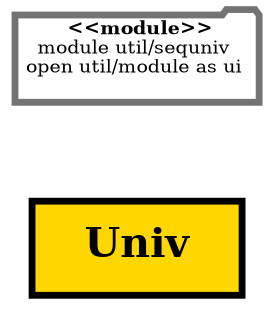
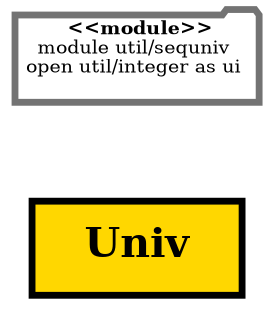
node "module util/sequniv": text "open util/module as ui" -> "open util/integer as ui"
